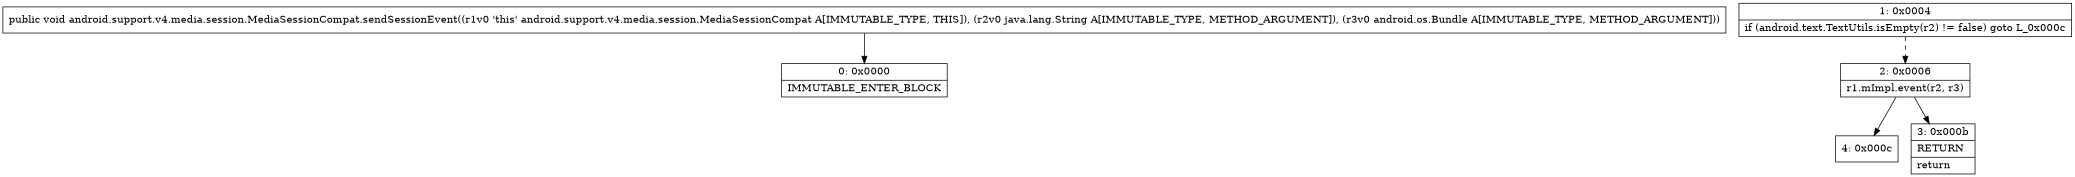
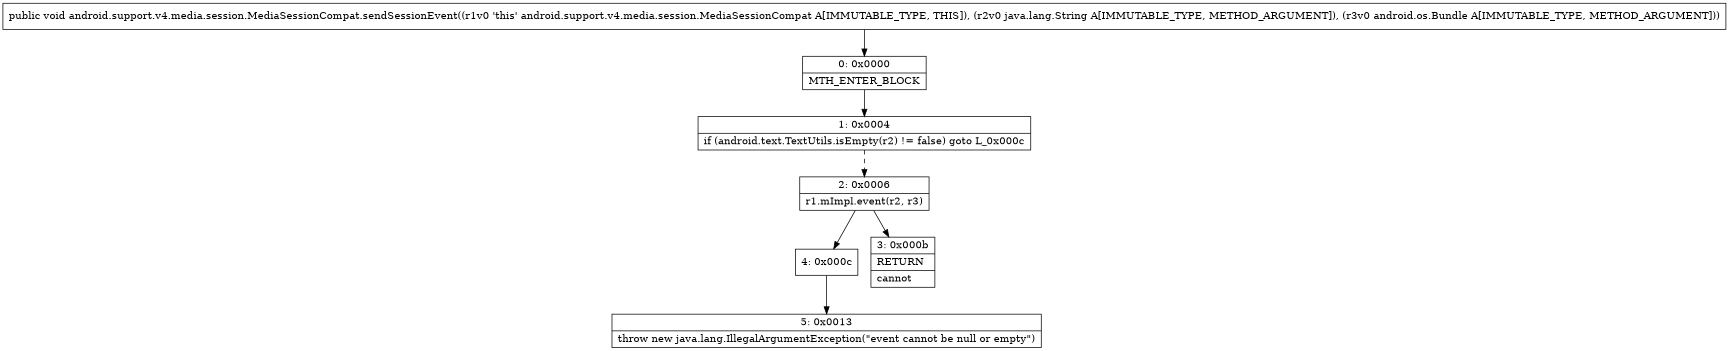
node "0: 0x0000": text "IMMUTABLE_ENTER_BLOCK" -> "MTH_ENTER_BLOCK"
edge "0: 0x0000" -> "1: 0x0004": added
node "3: 0x000b": text "return" -> "cannot"
node "5: 0x0013": added
